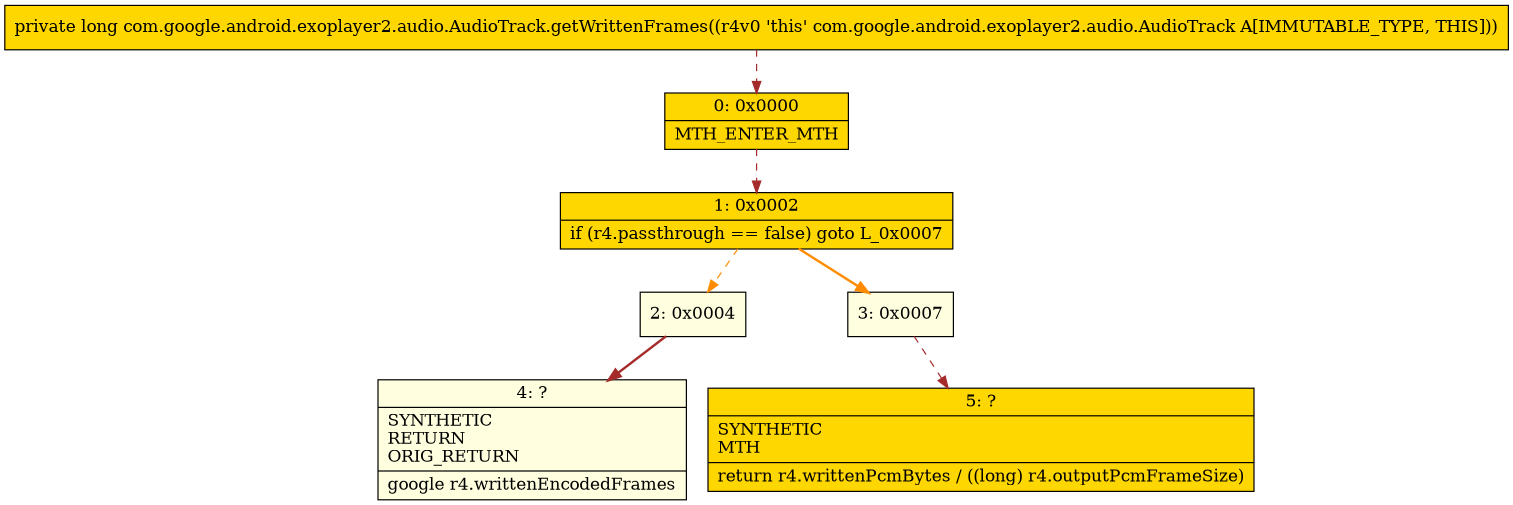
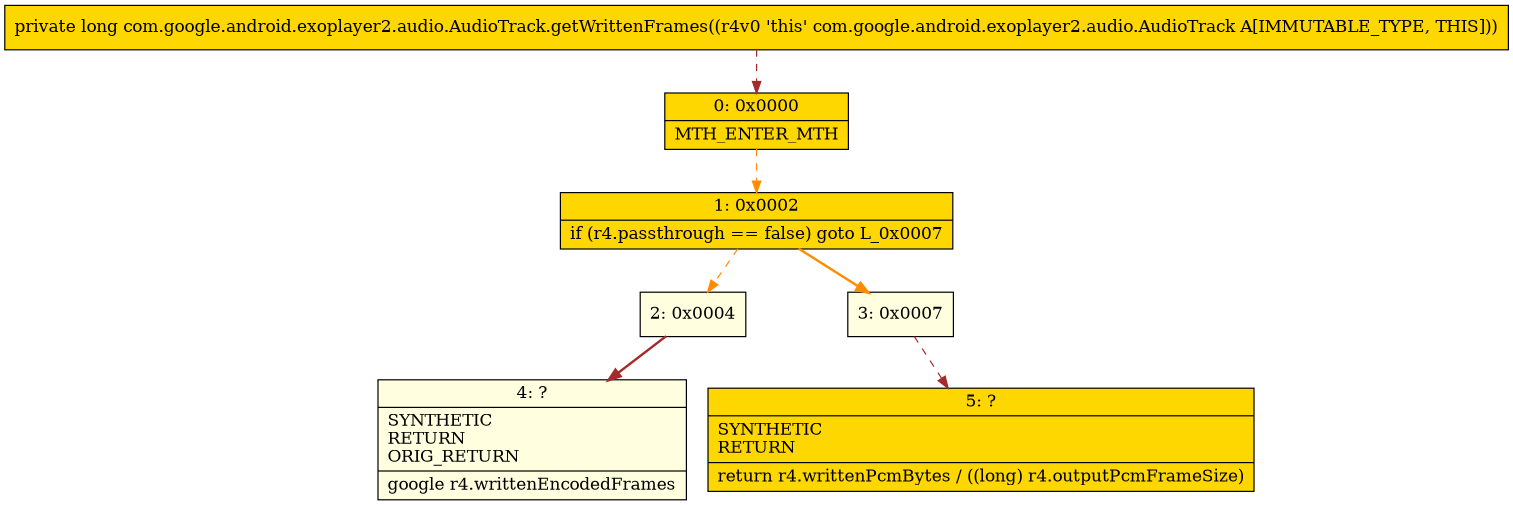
edge "0: 0x0000" -> "1: 0x0002": color brown -> darkorange
node "5: ?": text "MTH" -> "RETURN"
